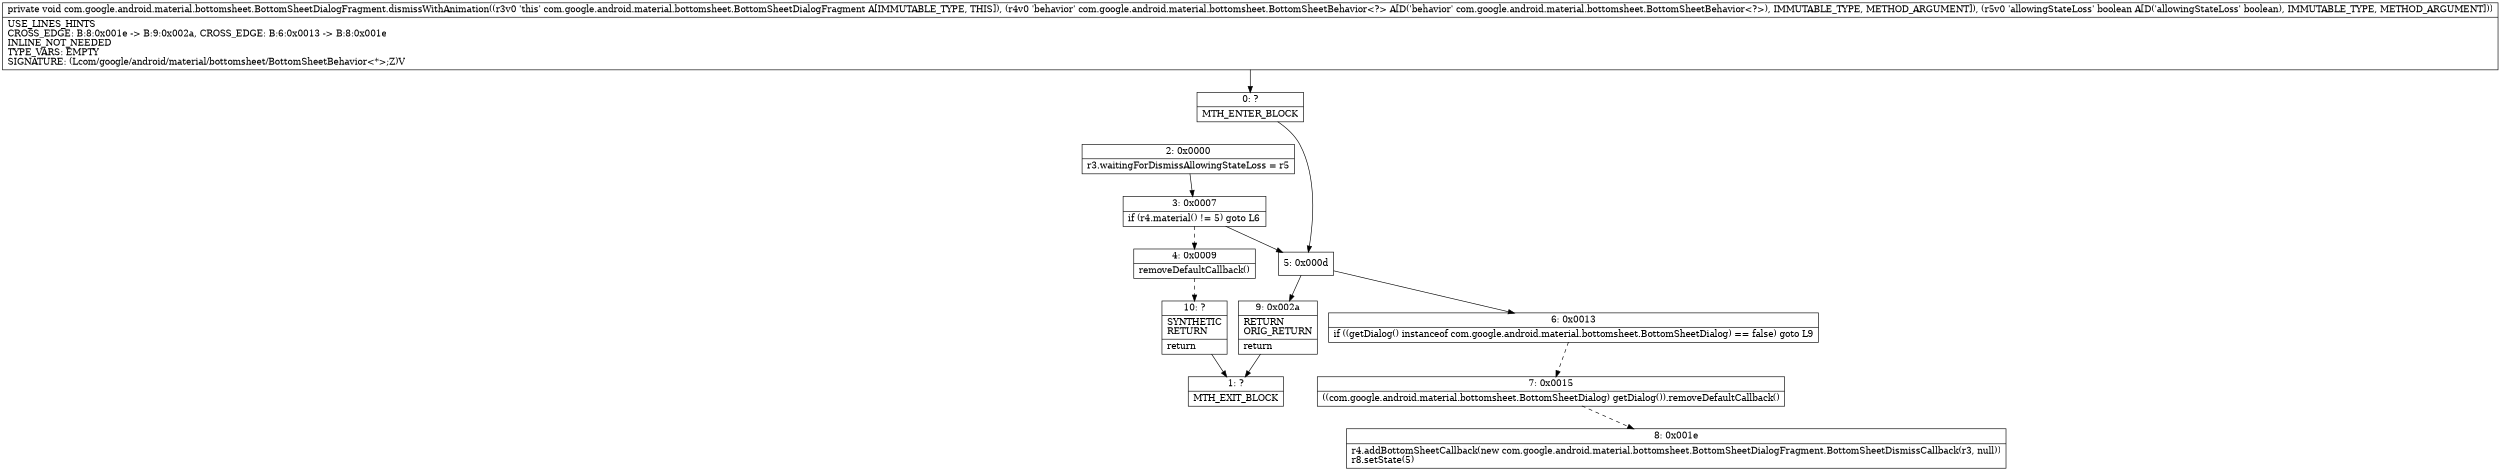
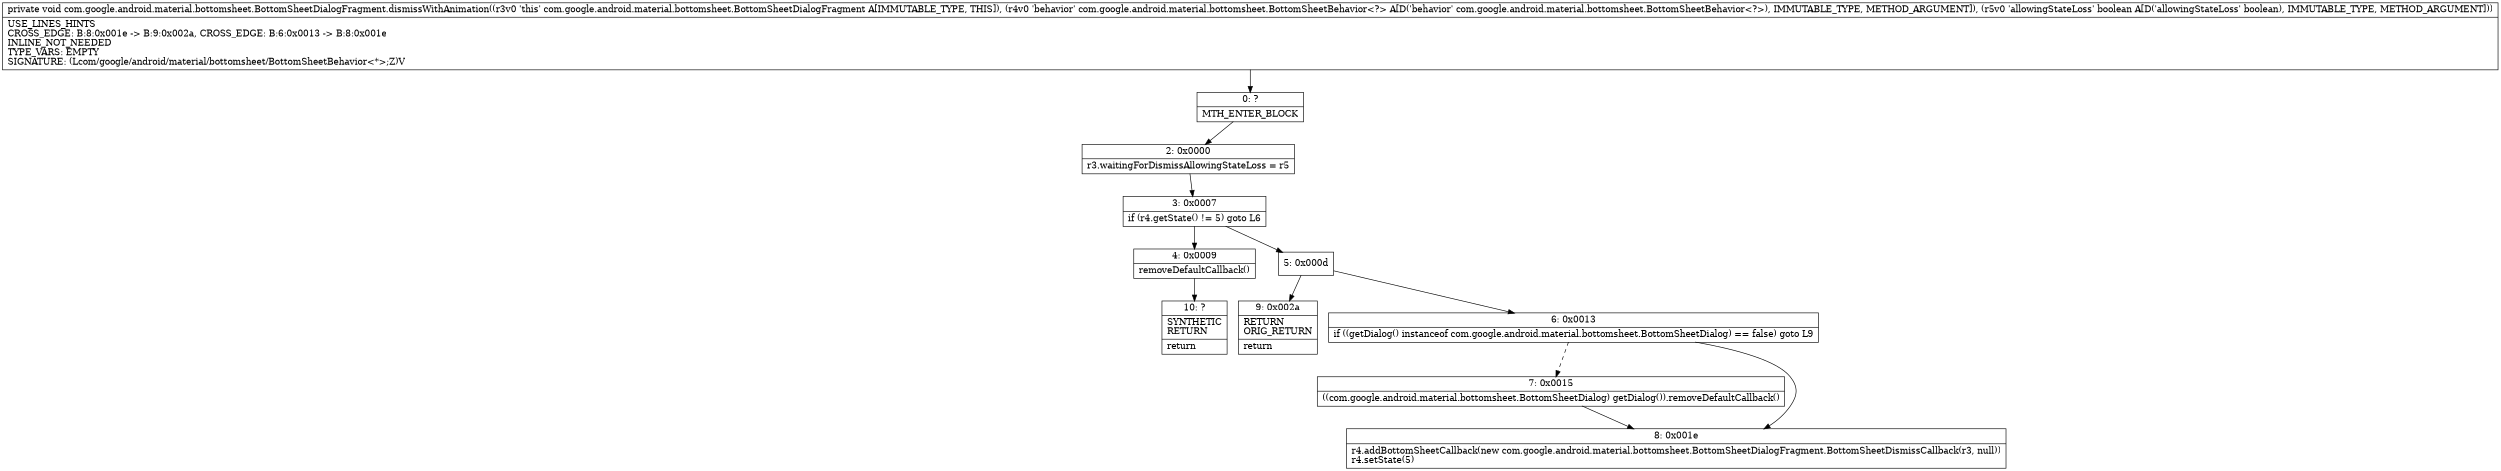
edge "0: ?" -> "5: 0x000d": now "0: ?" -> "2: 0x0000"
node "3: 0x0007": text "if (r4.material() != 5) goto L6" -> "if (r4.getState() != 5) goto L6"
edge "3: 0x0007" -> "4: 0x0009": style dashed -> solid
edge "4: 0x0009" -> "10: ?": style dashed -> solid
edge "6: 0x0013" -> "8: 0x001e": added
node "1: ?": removed
edge "7: 0x0015" -> "8: 0x001e": style dashed -> solid
node "8: 0x001e": text "r8.setState(5)" -> "r4.setState(5)"
